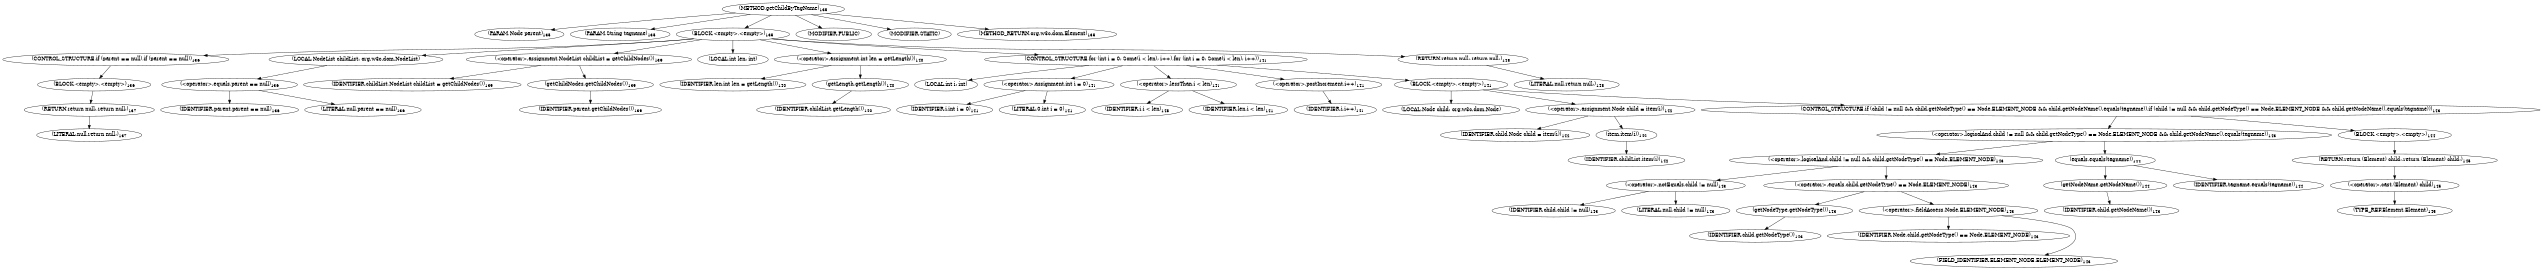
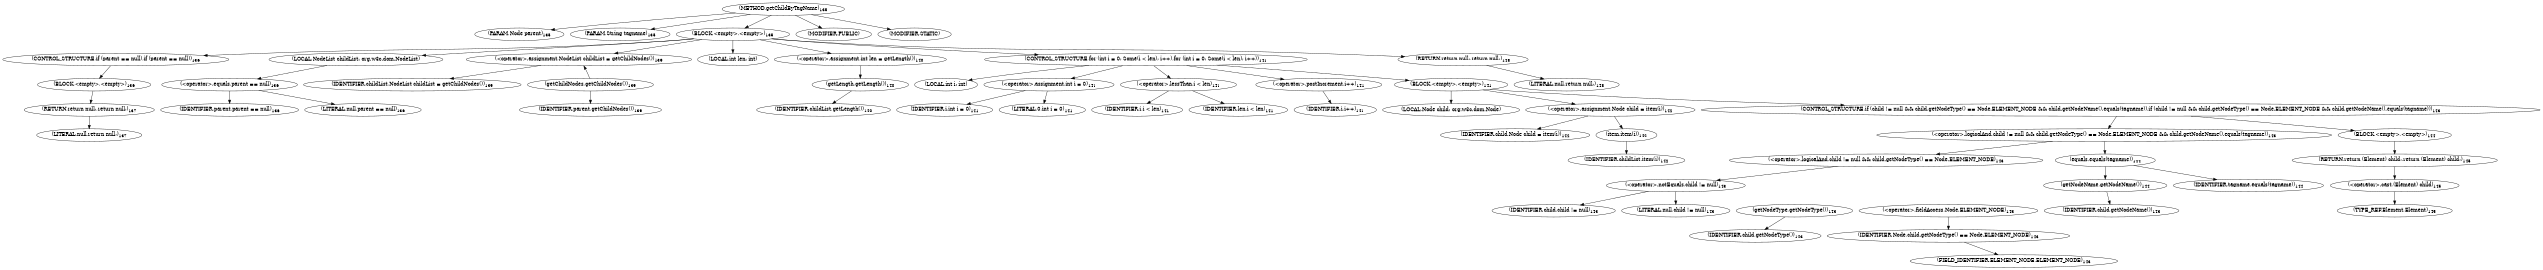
node "(METHOD_RETURN,org.w3c.dom.Element)": removed
edge "(<operator>.assignment,NodeList childList = getChildNodes())" -> "(getChildNodes,getChildNodes())": reversed
node "(IDENTIFIER,len,int len = getLength())": removed
node "(IDENTIFIER,i,i < len)": text "148" -> "141"
node "(<operator>.equals,child.getNodeType() == Node.ELEMENT_NODE)": removed
edge "(<operator>.fieldAccess,Node.ELEMENT_NODE)" -> "(FIELD_IDENTIFIER,ELEMENT_NODE,ELEMENT_NODE)": now "(IDENTIFIER,Node,child.getNodeType() == Node.ELEMENT_NODE)" -> "(FIELD_IDENTIFIER,ELEMENT_NODE,ELEMENT_NODE)"
